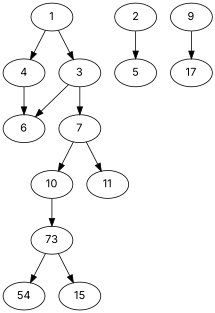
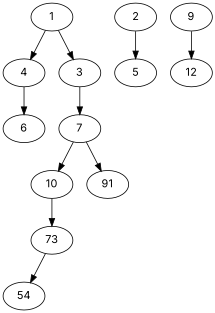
node "17": label "17" -> "12"
edge "3" -> "6": removed
node "11": label "11" -> "91"
node "15": removed
